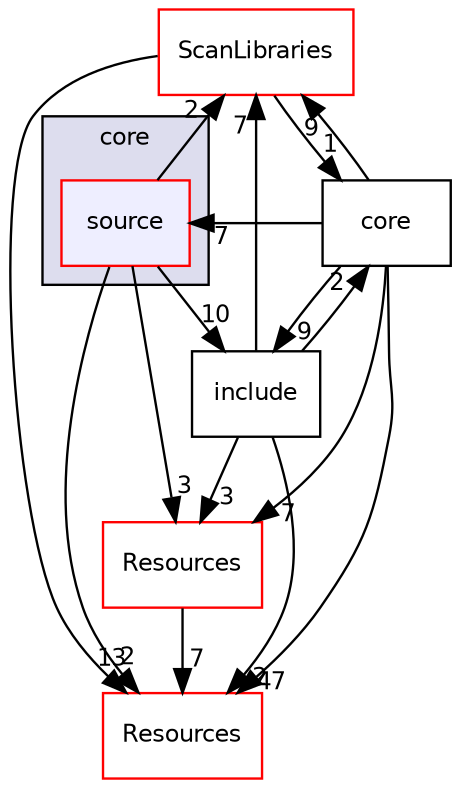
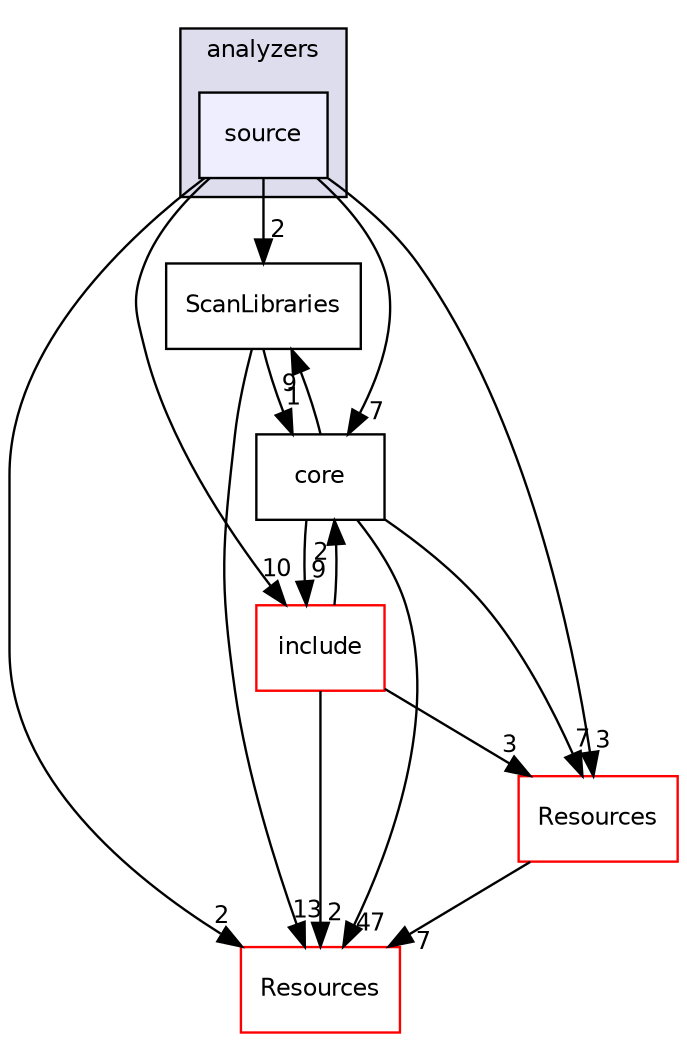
node "ScanLibraries": color red -> black
cluster "core": label "core" -> "analyzers"
node "source": color red -> black
edge "core" -> "source": reversed
edge "include" -> "ScanLibraries": removed
node "include": color black -> red
